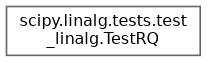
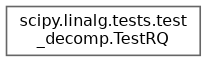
node "scipy.linalg.tests.test _linalg.TestRQ": label "scipy.linalg.tests.test _linalg.TestRQ" -> "scipy.linalg.tests.test _decomp.TestRQ"
